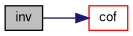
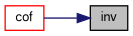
edge "inv" -> "cof": reversed
